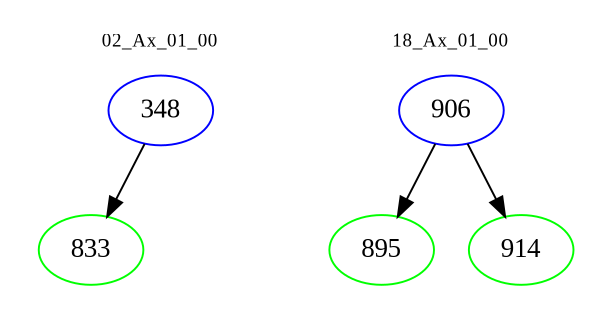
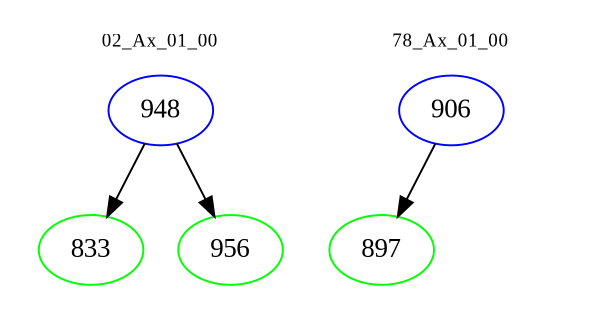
cluster "18_Ax_01_00": label "18_Ax_01_00" -> "78_Ax_01_00"
node "348": label "348" -> "948"
node "956": added
node "895": label "895" -> "897"
node "914": removed
